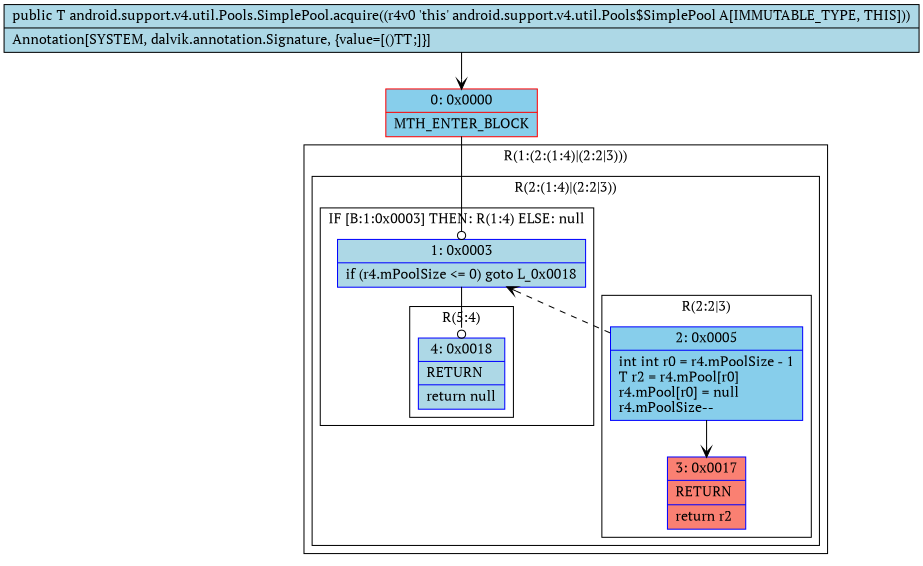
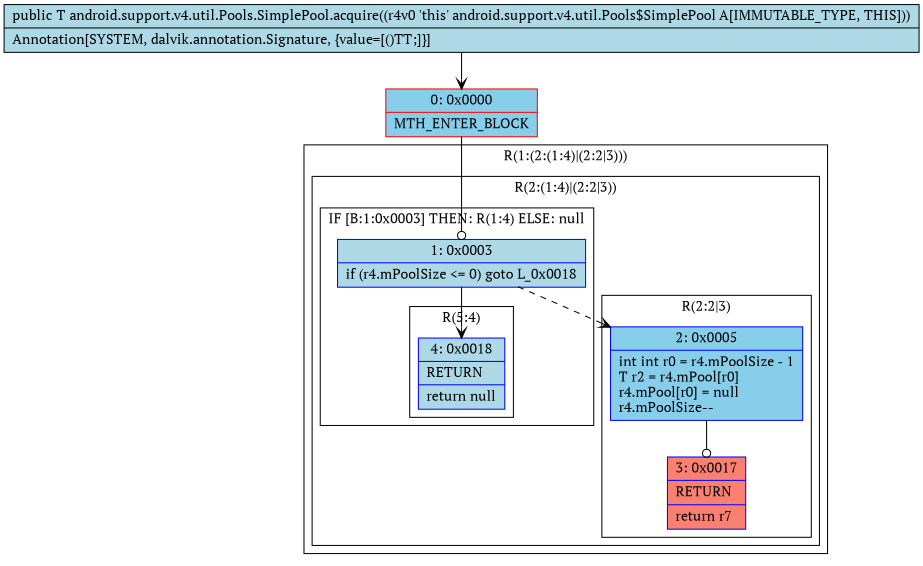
edge "2: 0x0005" -> "1: 0x0003": reversed
edge "1: 0x0003" -> "4: 0x0018": arrowhead odot -> vee
edge "2: 0x0005" -> "3: 0x0017": arrowhead vee -> odot
node "3: 0x0017": text "return r2" -> "return r7"
